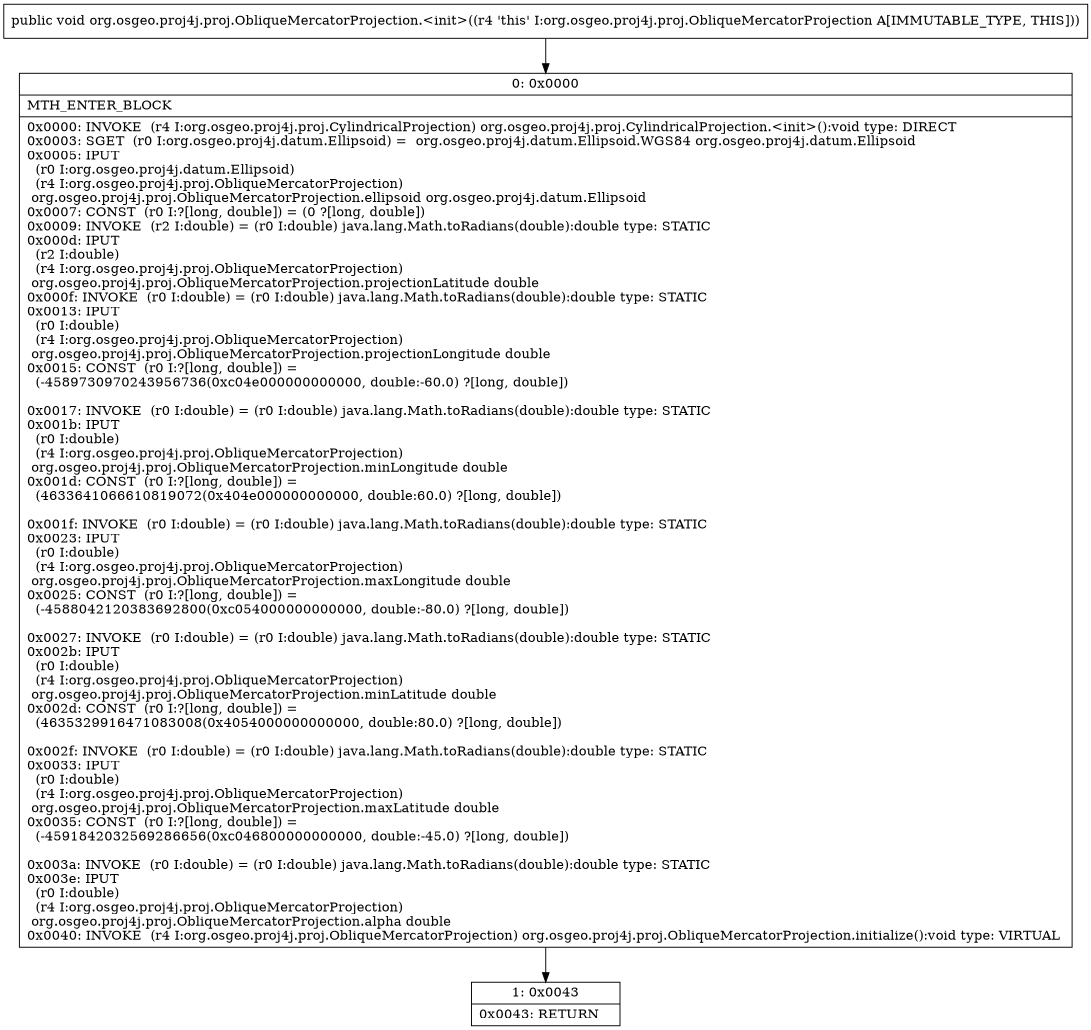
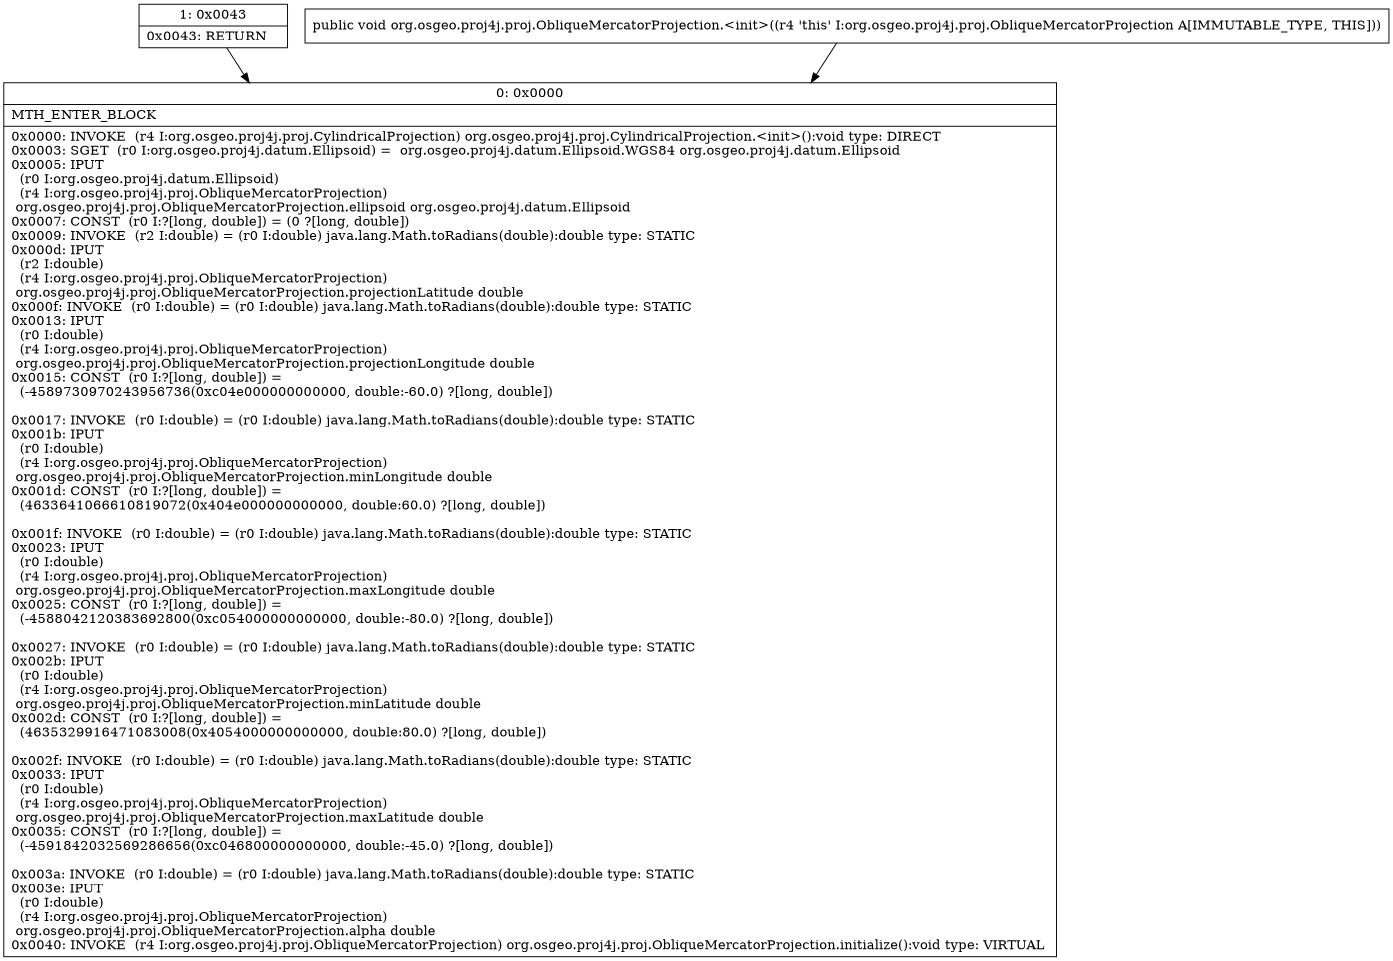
edge "0: 0x0000" -> "1: 0x0043": reversed
